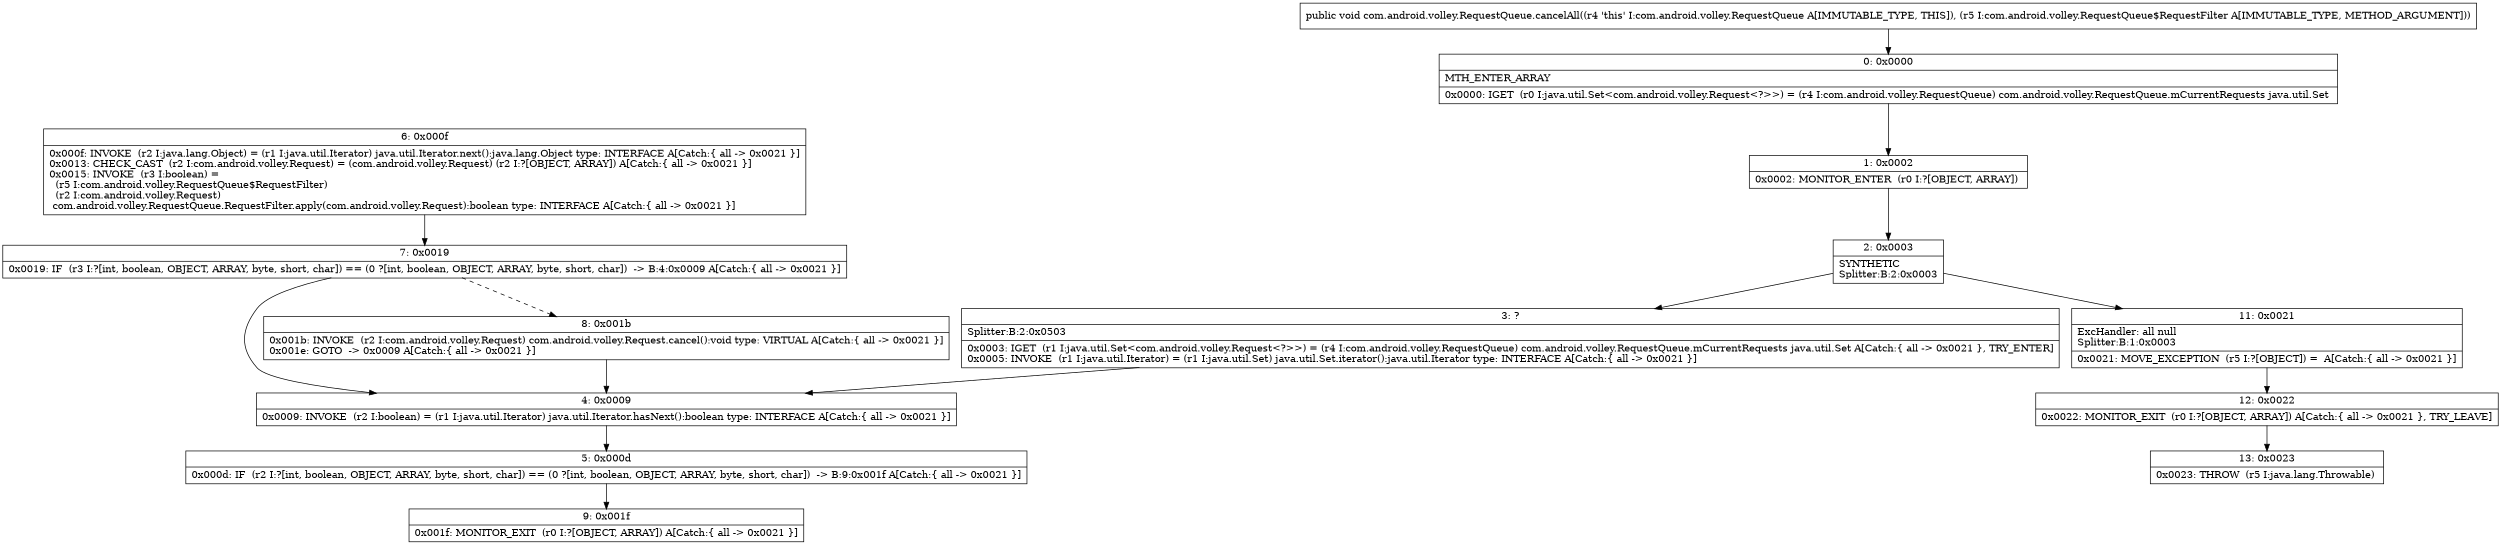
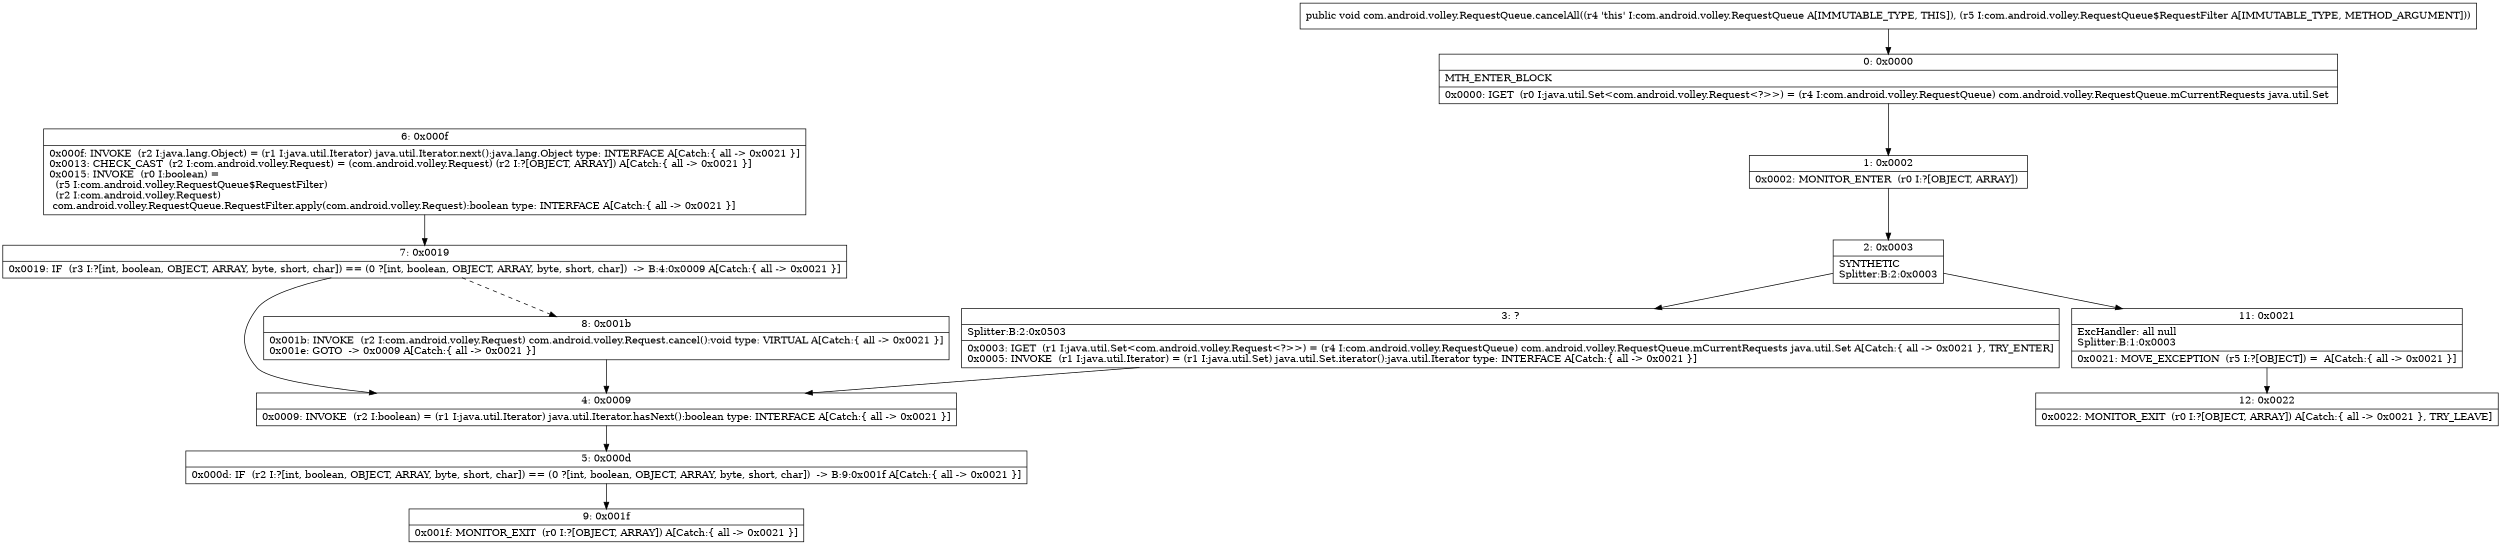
node "0: 0x0000": text "MTH_ENTER_ARRAY" -> "MTH_ENTER_BLOCK"
node "6: 0x000f": text "0x0015: INVOKE  (r3 I:boolean) =" -> "0x0015: INVOKE  (r0 I:boolean) ="
node "13: 0x0023": removed
